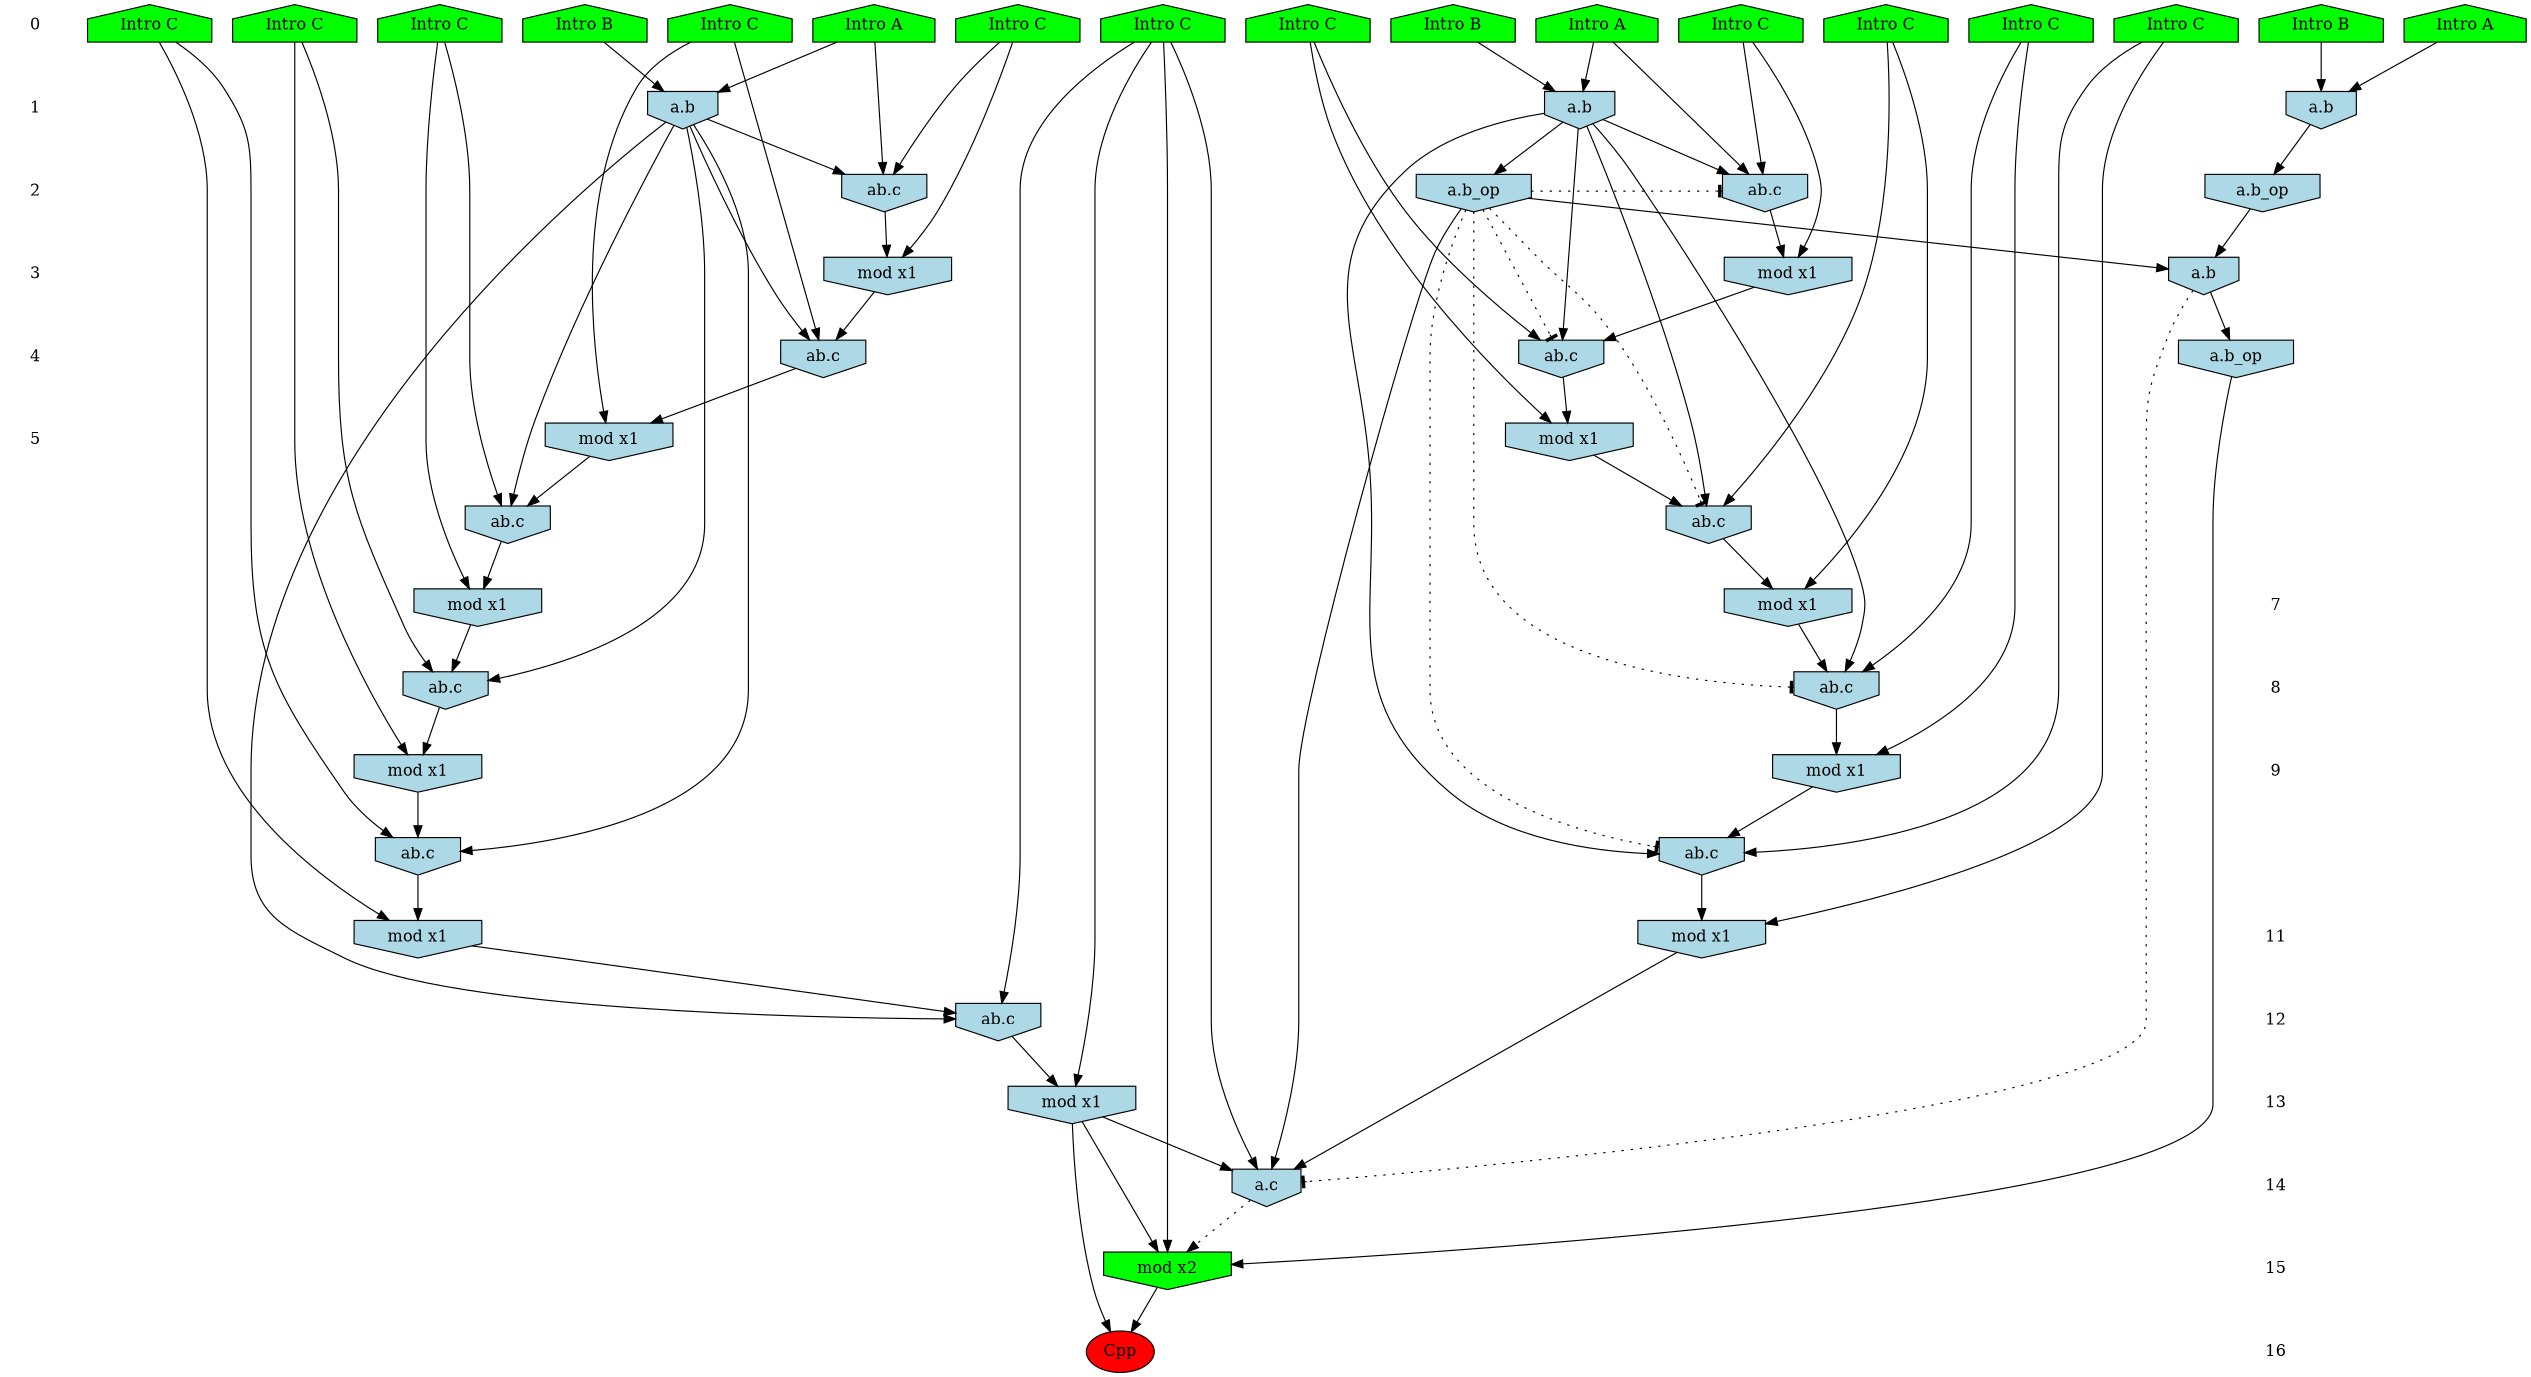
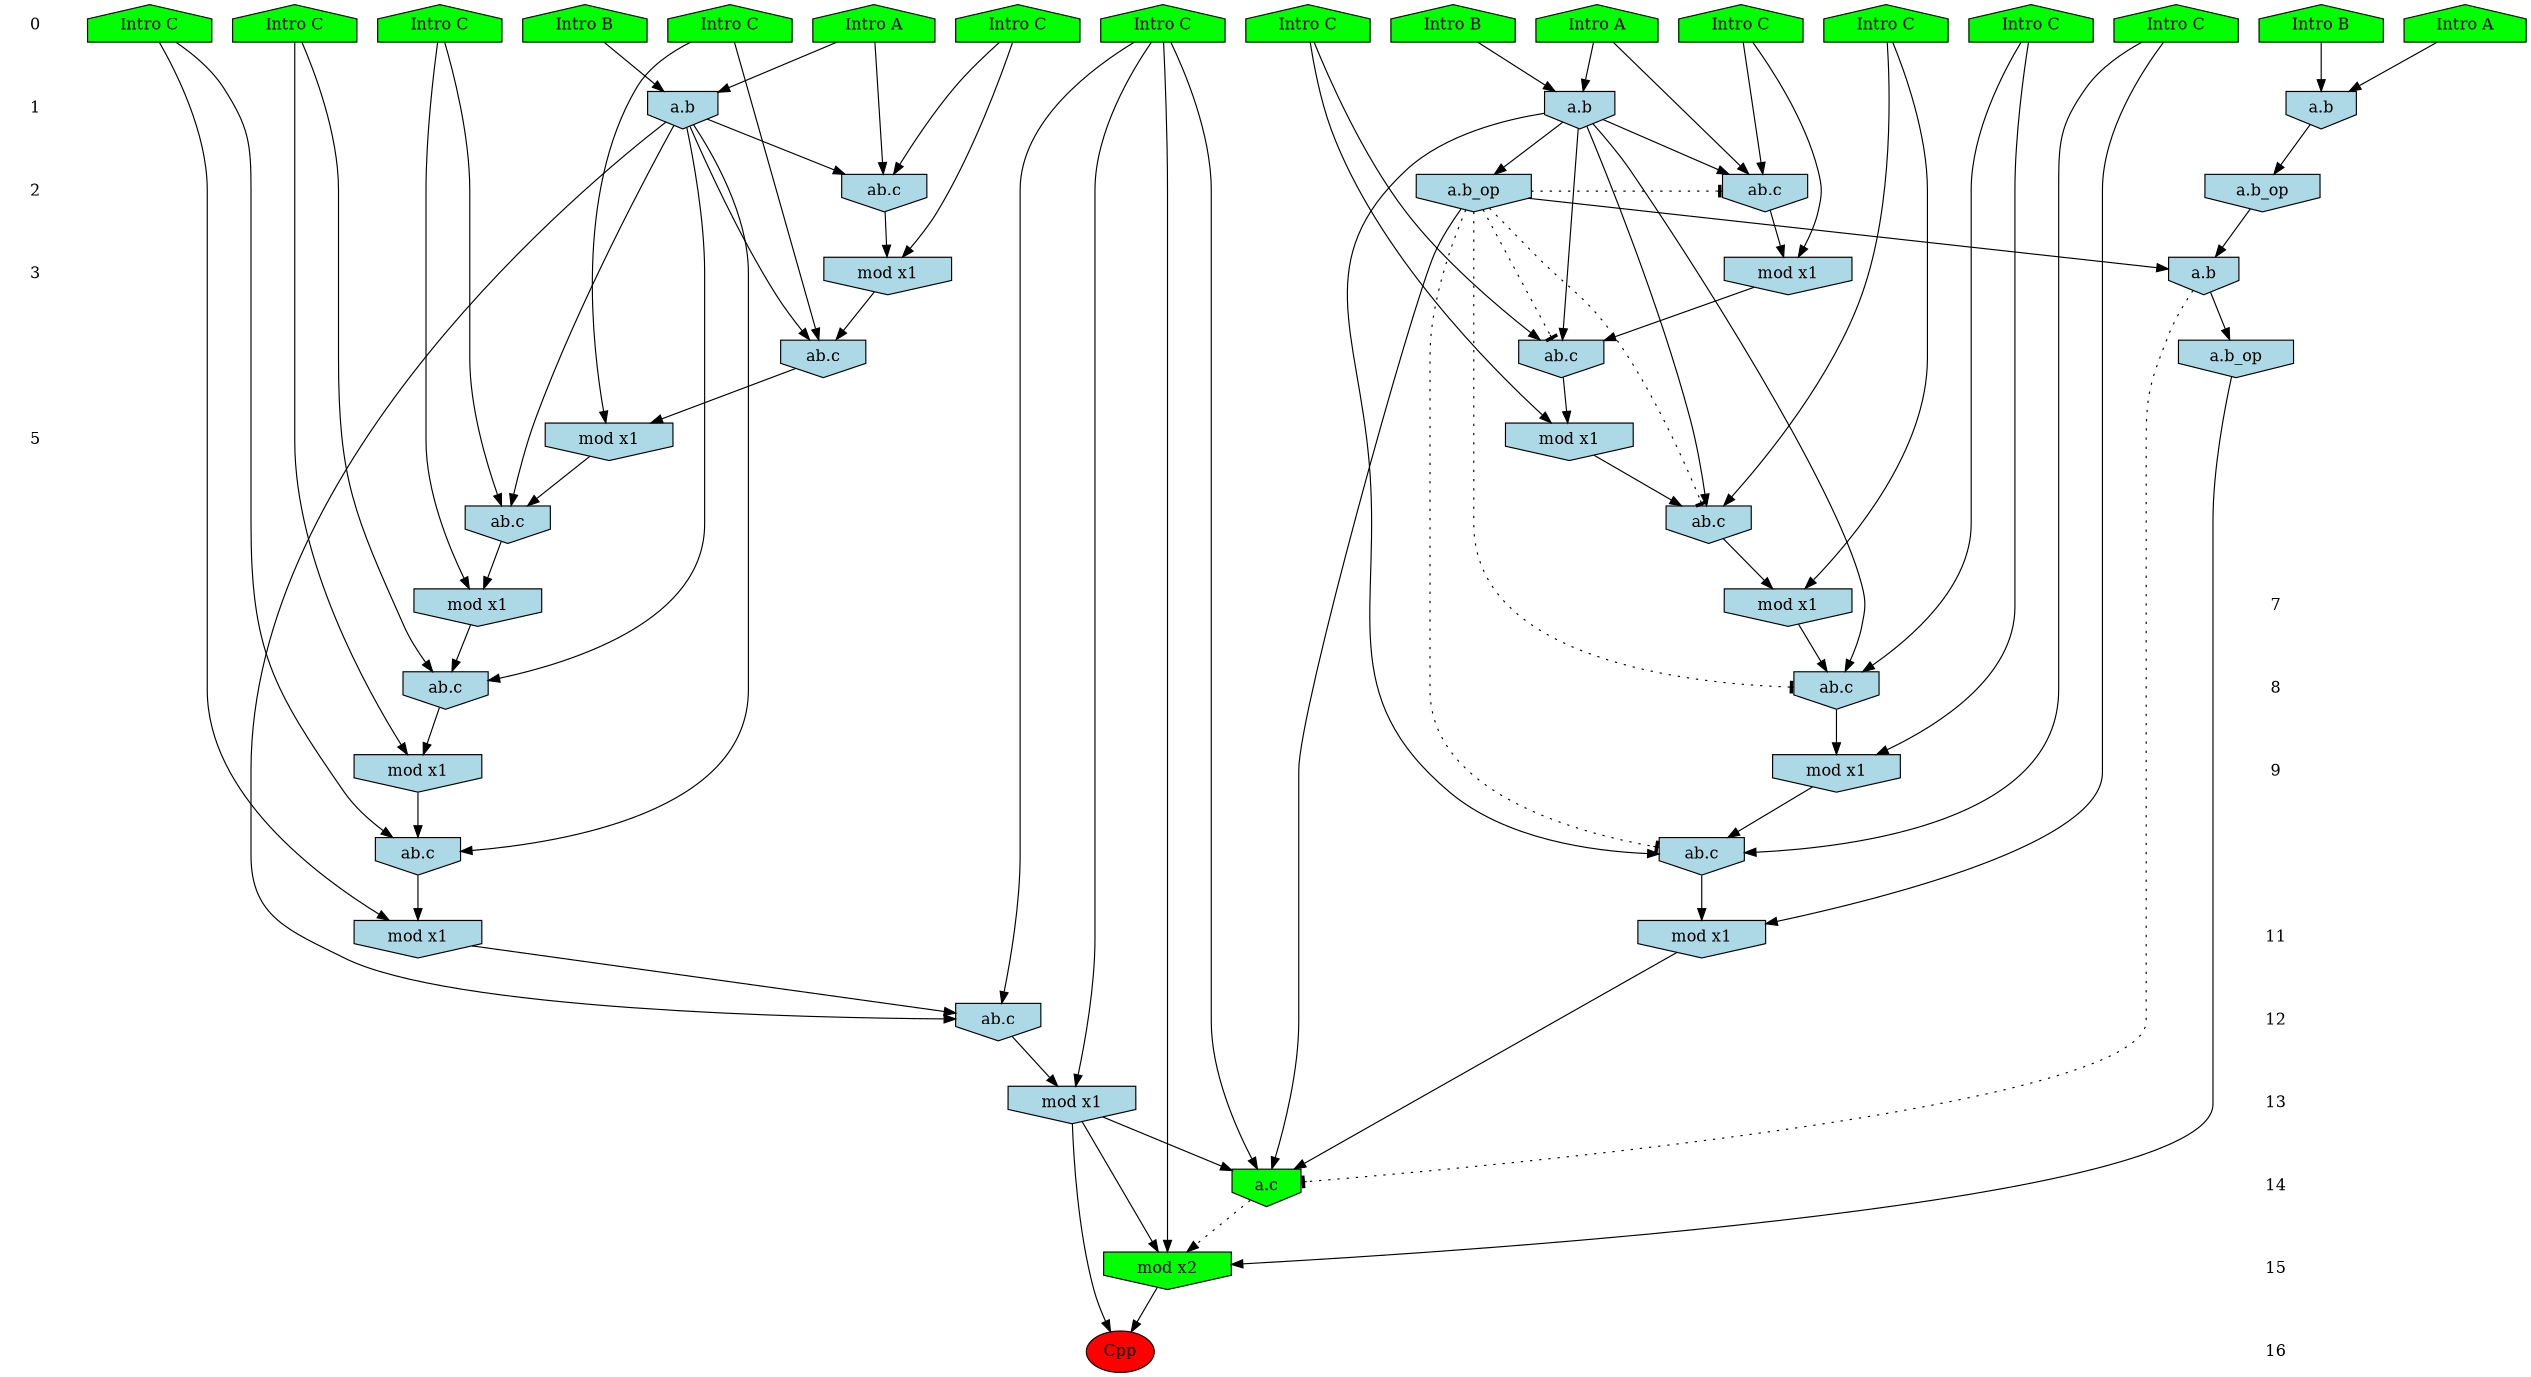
node "4": removed
node "a.c": fillcolor lightblue -> green
